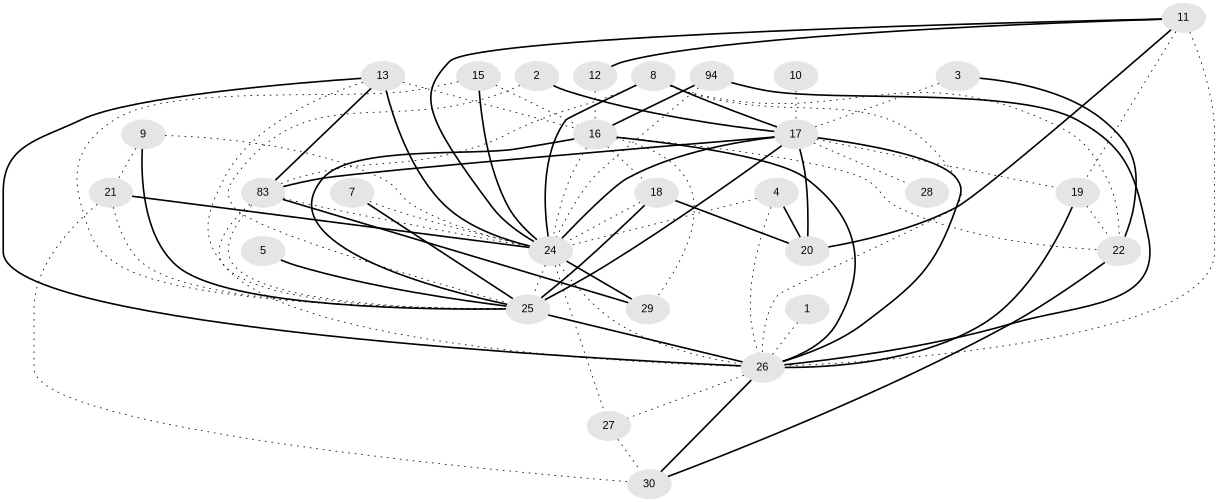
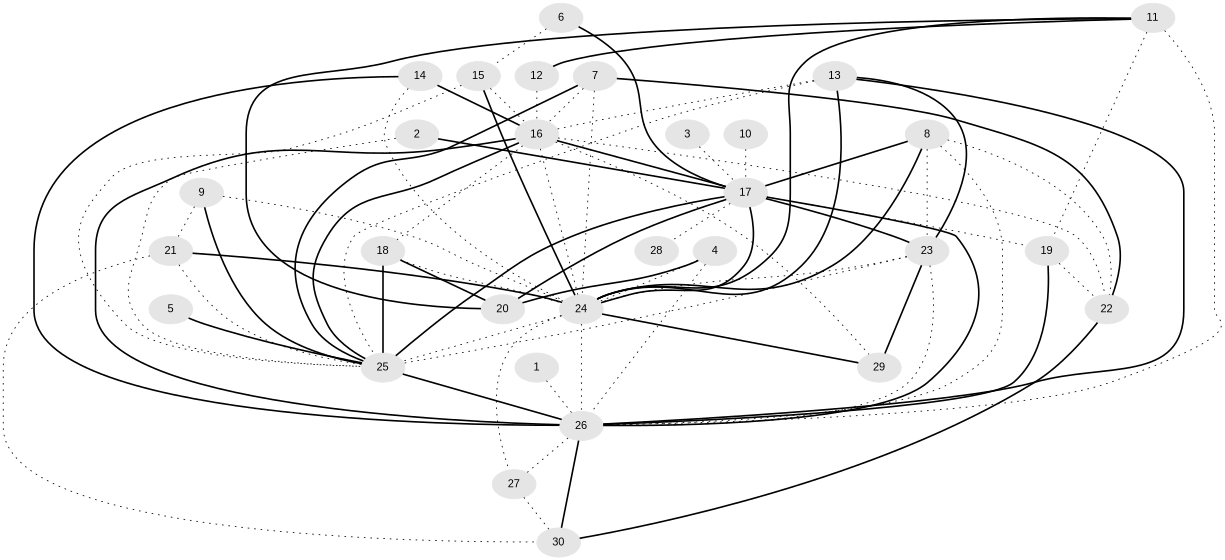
node "6": added
node "94": label "94" -> "14"
edge "7" -- "16": added
edge "3" -- "22": now "7" -- "22"
edge "16" -- "17": added
node "83": label "83" -> "23"
